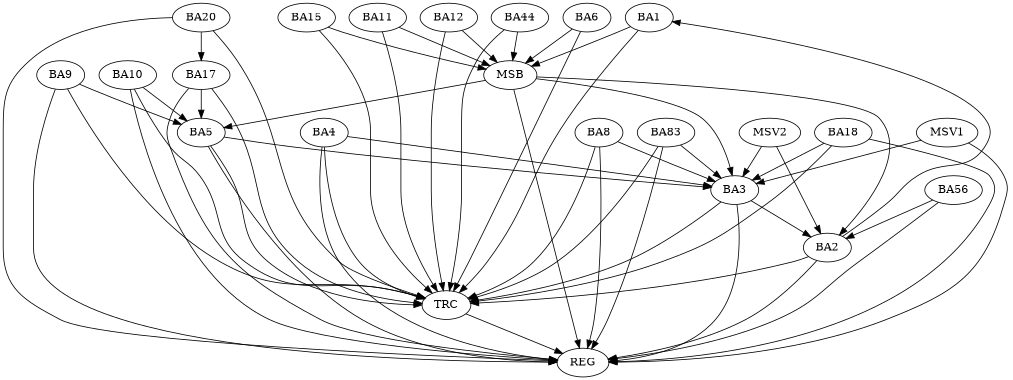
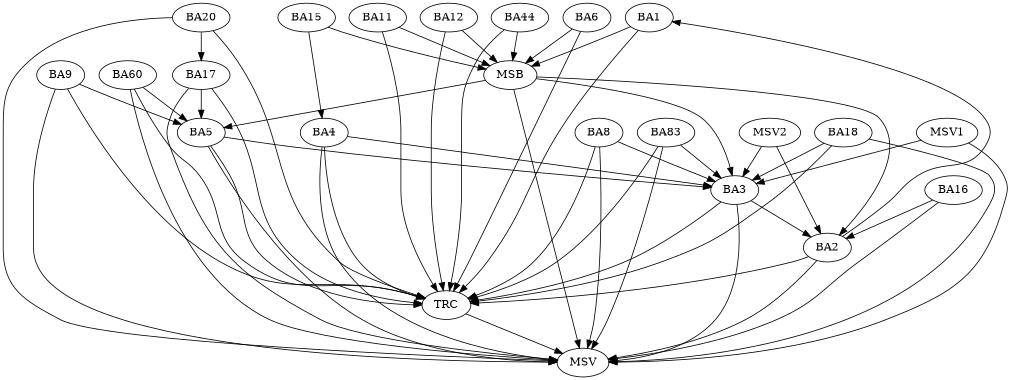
node "BA10": label "BA10" -> "BA60"
edge "BA15" -> "TRC": now "BA15" -> "BA4"
node "BA56": label "BA56" -> "BA16"
node "REG": label "REG" -> "MSV"
